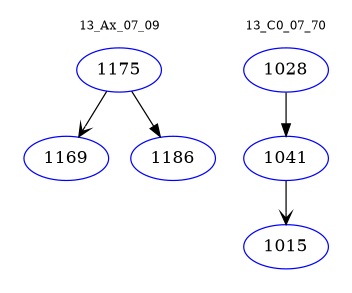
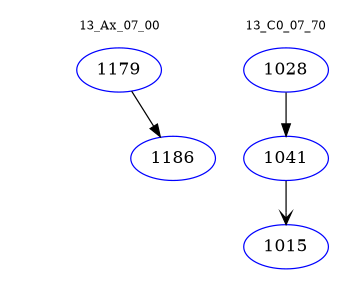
cluster "13_Ax_07_09": label "13_Ax_07_09" -> "13_Ax_07_00"
node "1175": label "1175" -> "1179"
node "1169": removed
